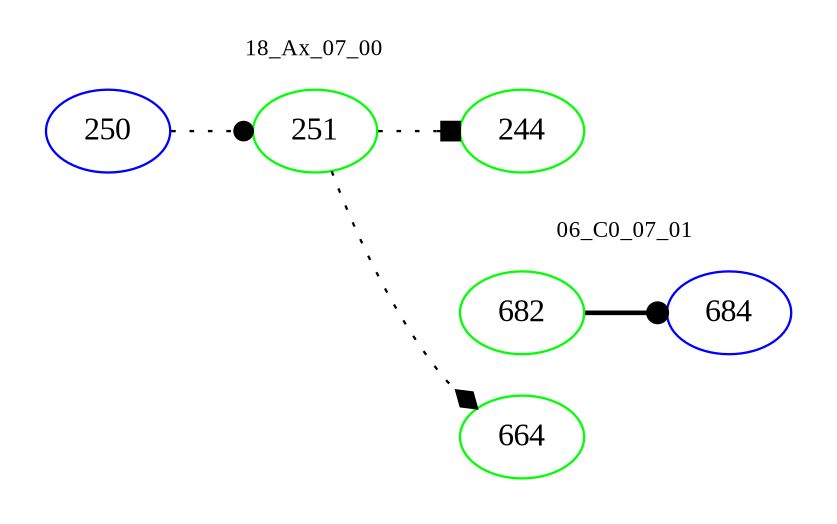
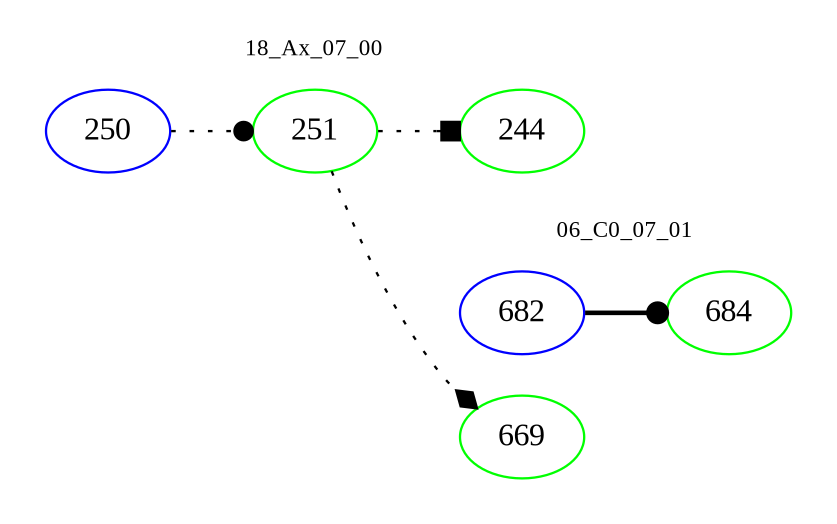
node "682": color green -> blue
node "684": color blue -> green
node "664": label "664" -> "669"
